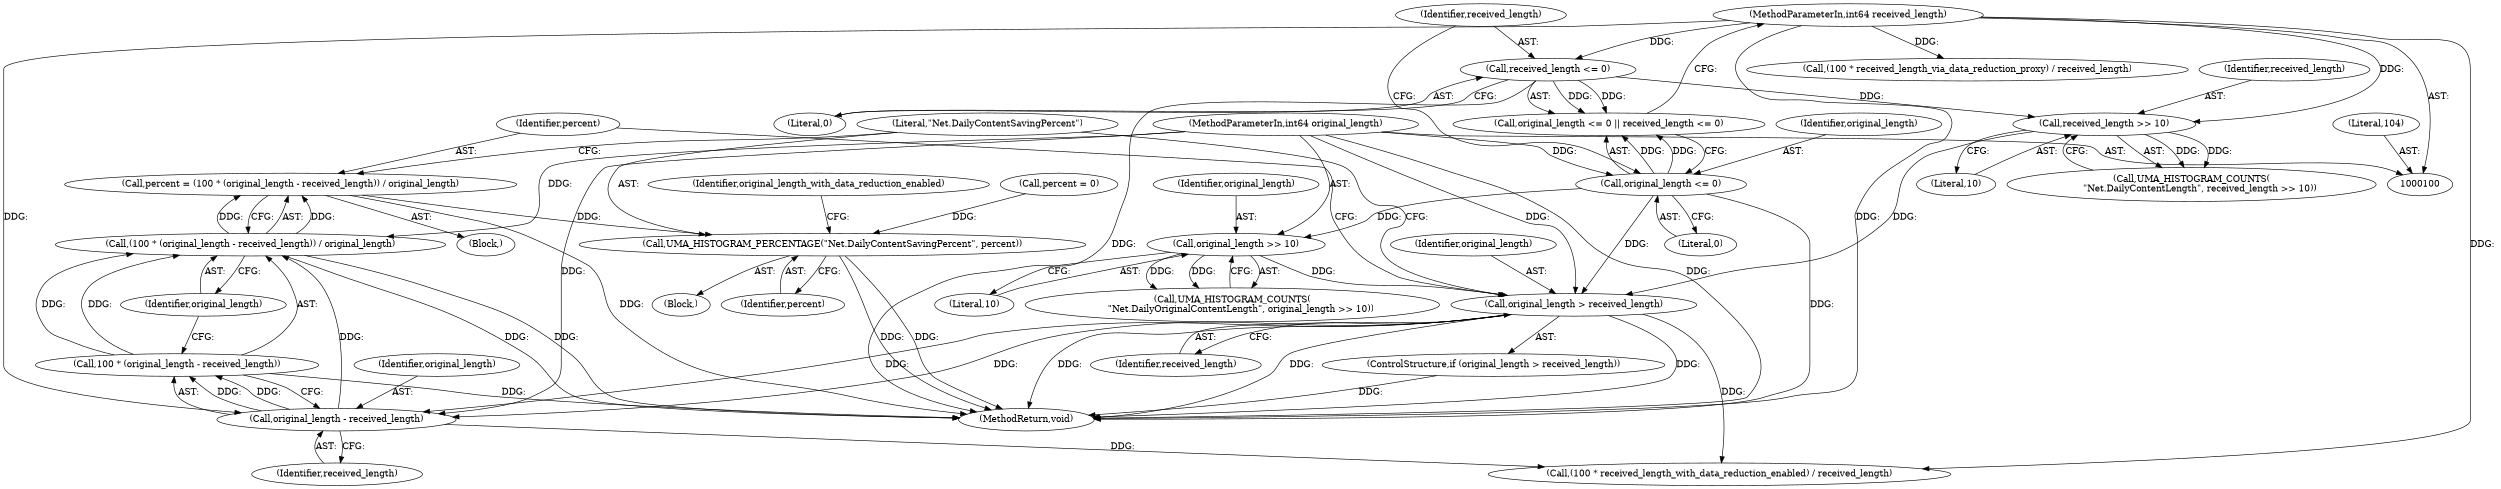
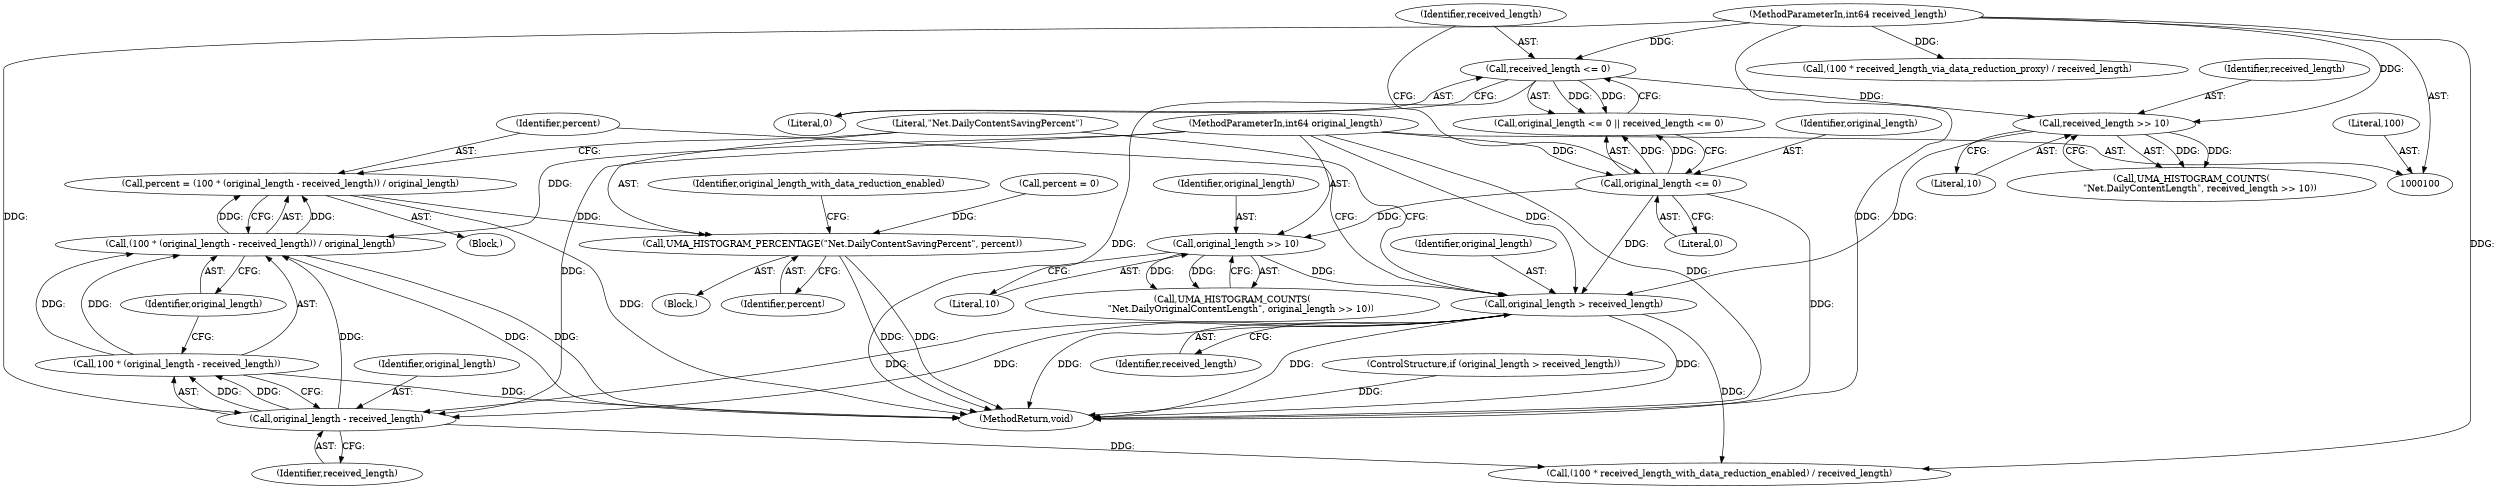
edge "(Call,original_length <= 0 || received_length <= 0)" -> "(MethodParameterIn,int64 received_length)": now "(Call,original_length <= 0 || received_length <= 0)" -> "(Call,received_length <= 0)"
node "(Literal,104)": label "(Literal,104)" -> "(Literal,100)"
edge "(Call,original_length > received_length)" -> "(ControlStructure,if (original_length > received_length))": removed, label "AST:"
